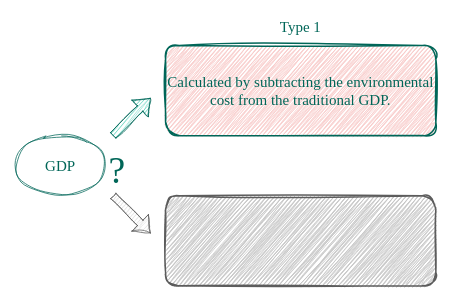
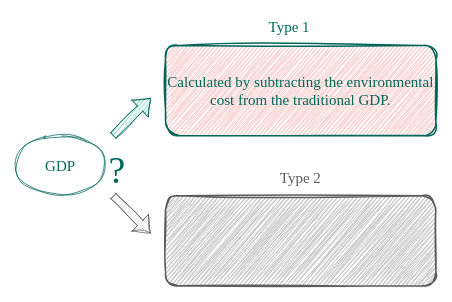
node "Type 1": moved (300, 27) -> (289, 27)
node "Type 2": added
